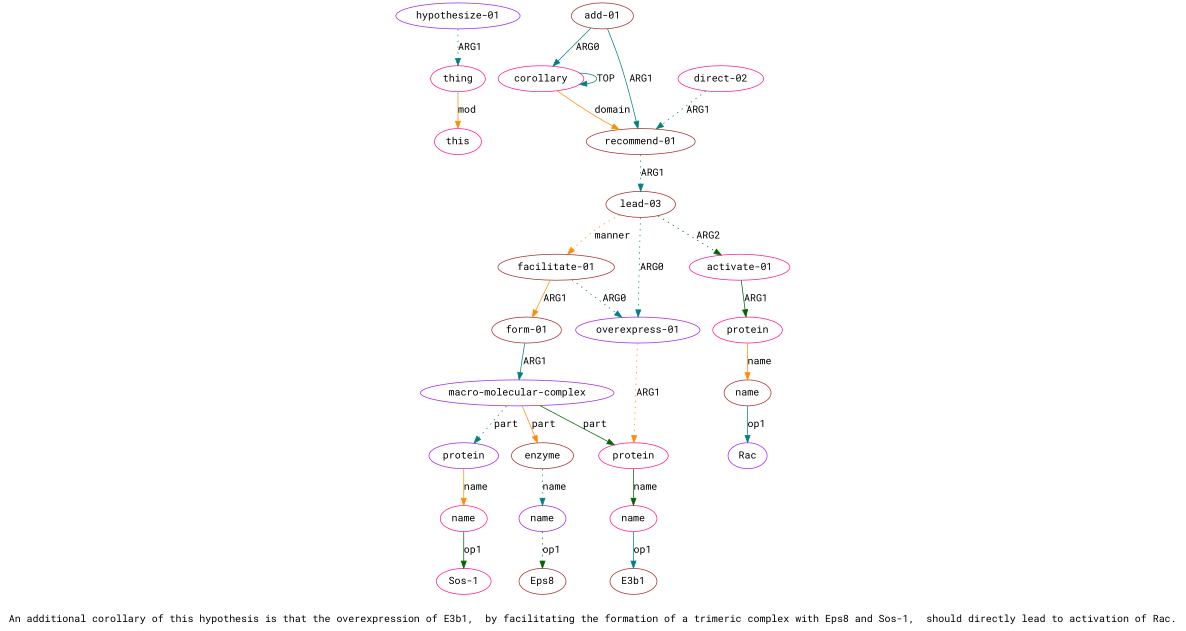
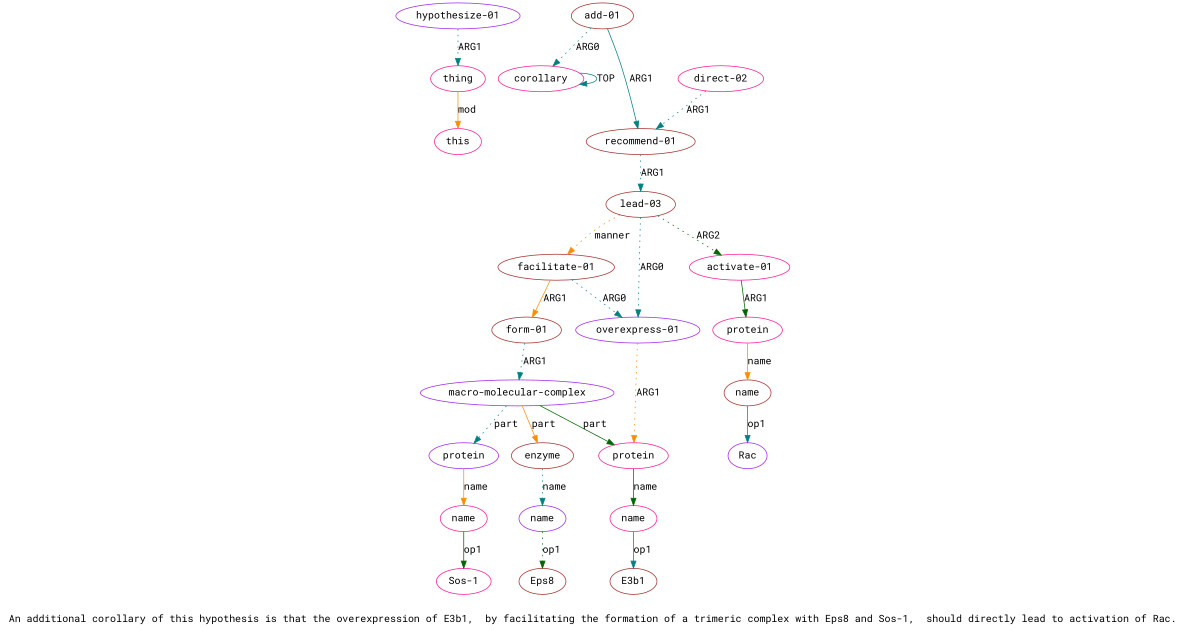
edge "add-01" -> "corollary": style solid -> dotted
edge "corollary" -> "recommend-01": removed, label "domain"
edge "form-01" -> "macro-molecular-complex": style solid -> dotted
